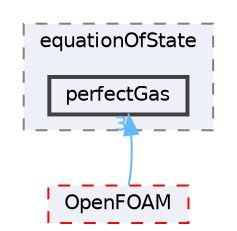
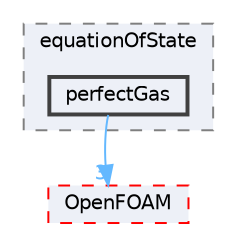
edge "OpenFOAM" -> "perfectGas": reversed
